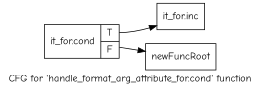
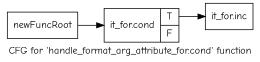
edge "it_for.cond" -> "newFuncRoot": reversed
